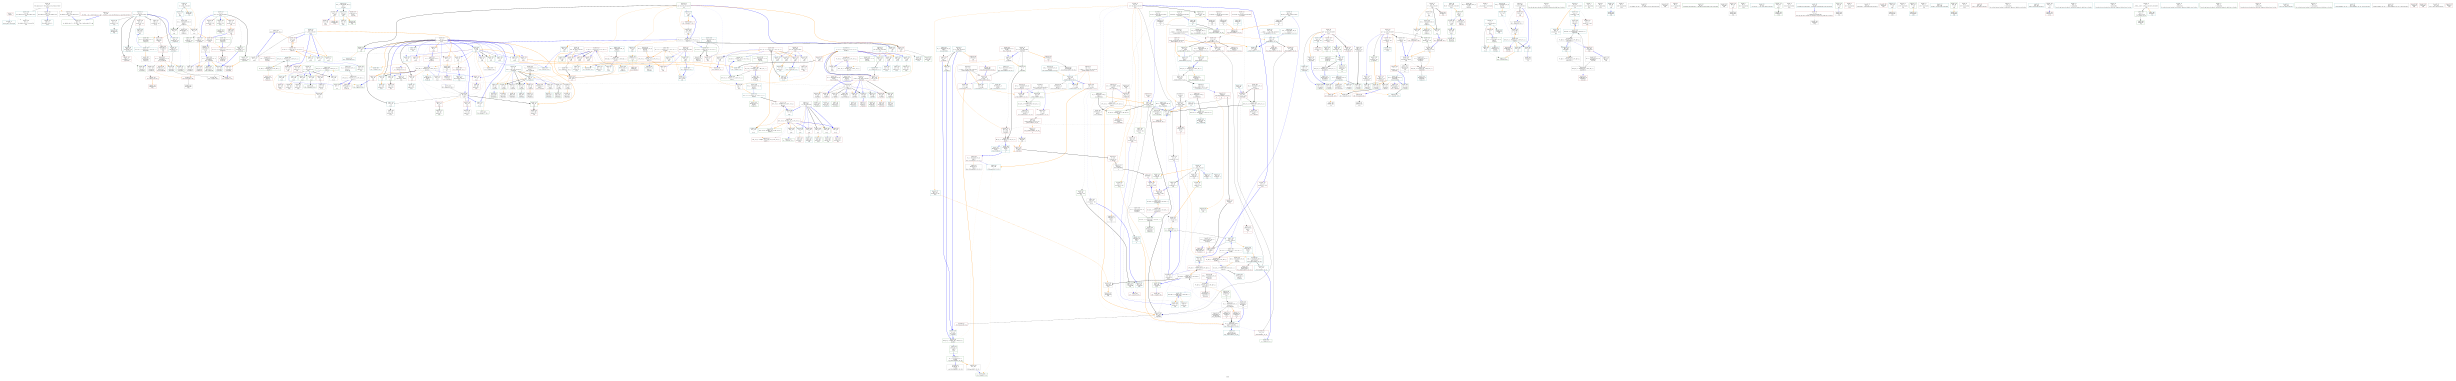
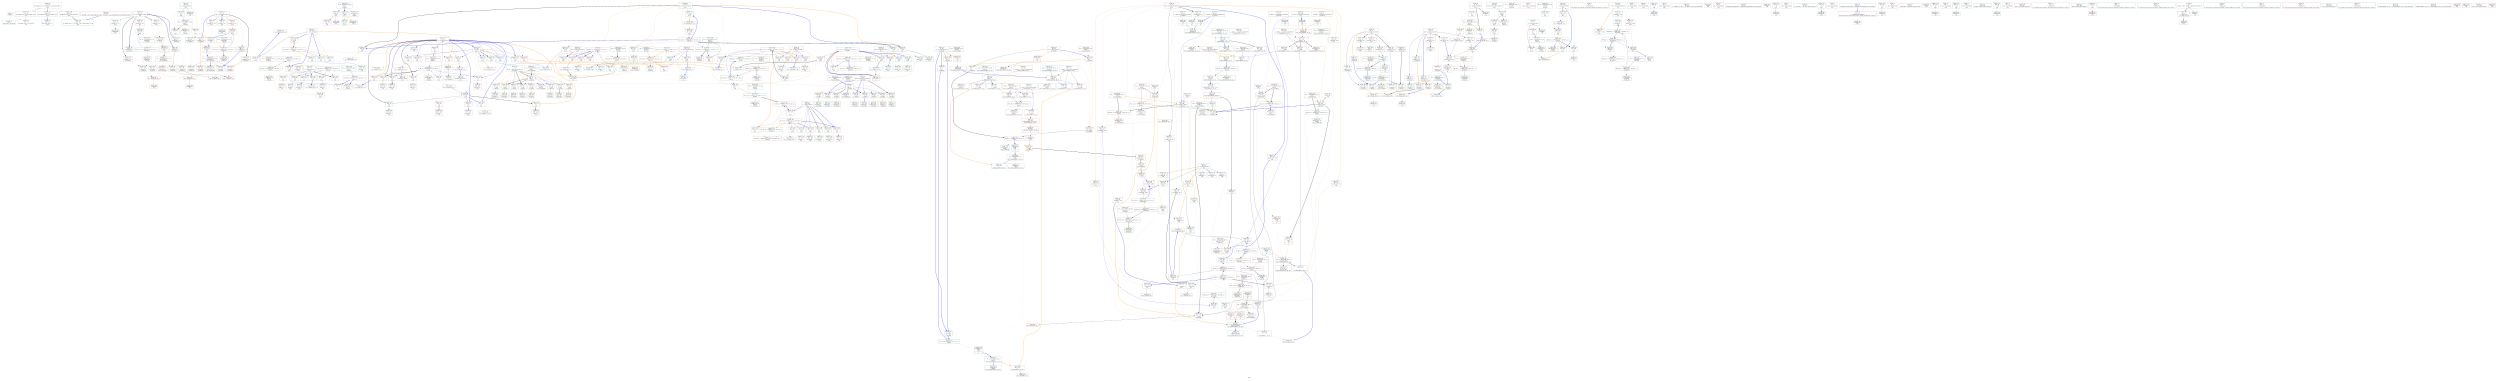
edge "NodeID: 49" -> "NodeID: 247": now "NodeID: 49" -> "NodeID: 332"
